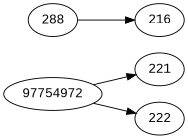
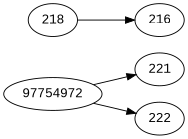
node "288": label "288" -> "218"
